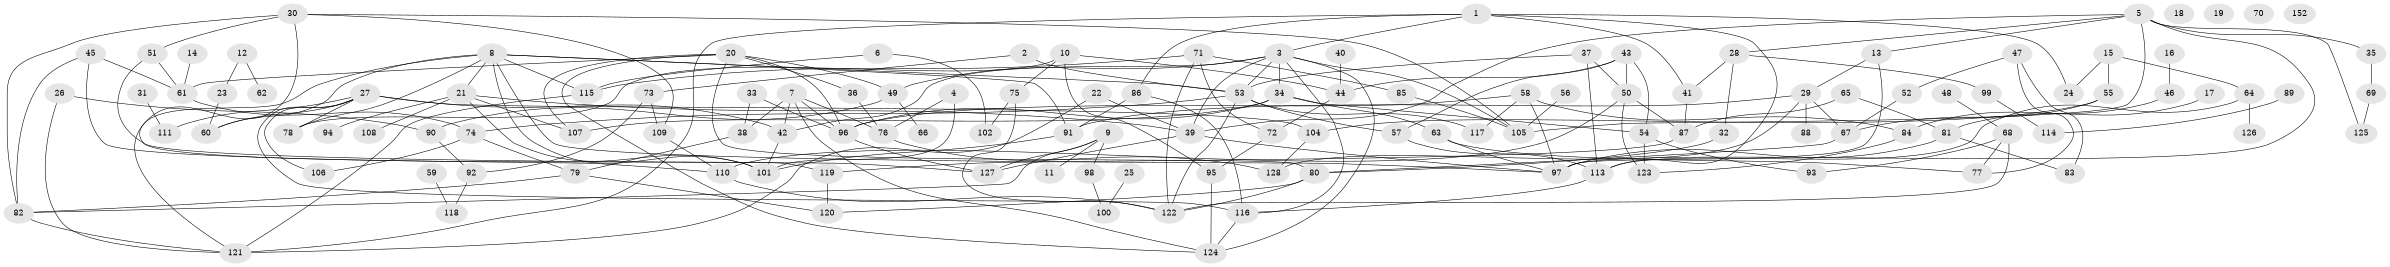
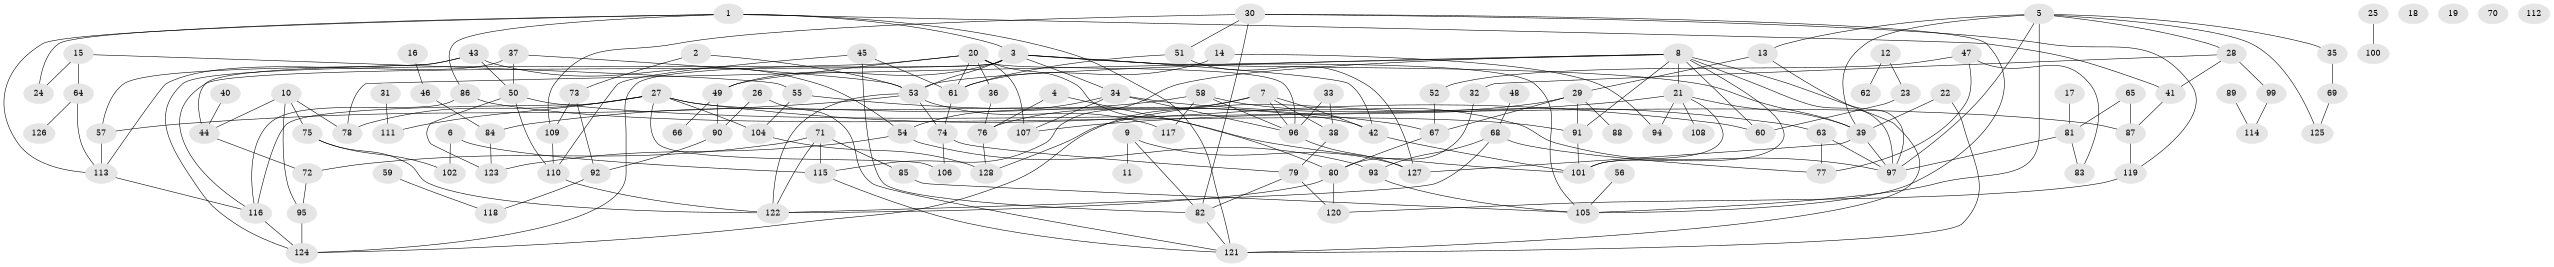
node "152": label "152" -> "112"
edge "14" -- "94": added
node "98": removed
edge "93" -- "105": added
